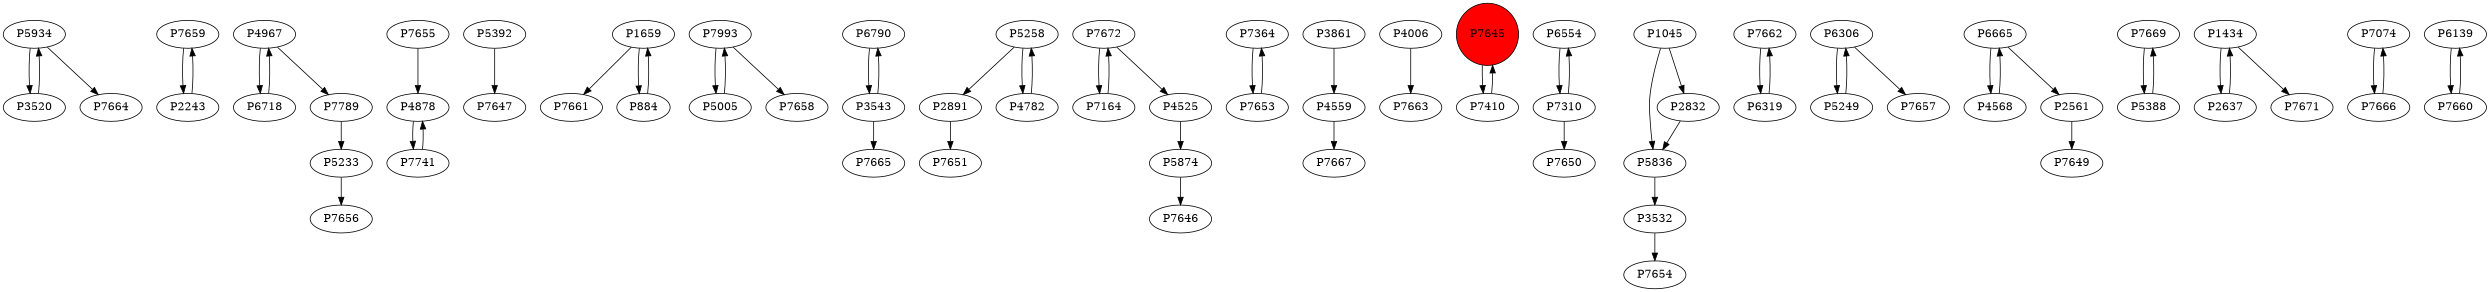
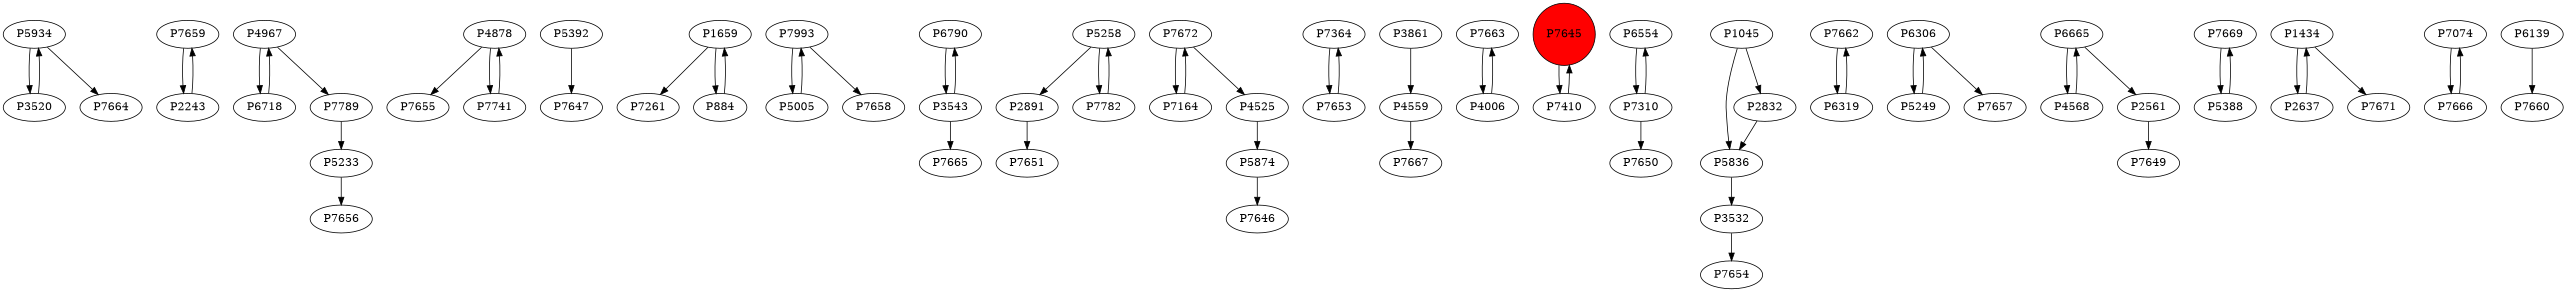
edge "P7655" -> "P4878": reversed
edge "P7663" -> "P4006": added
edge "P7660" -> "P6139": removed
node "P7661": label "P7661" -> "P7261"
node "P4782": label "P4782" -> "P7782"
